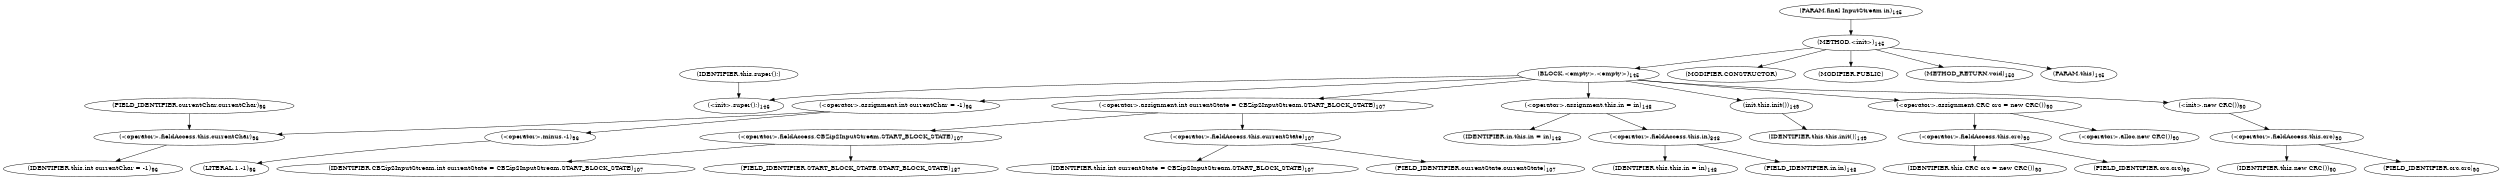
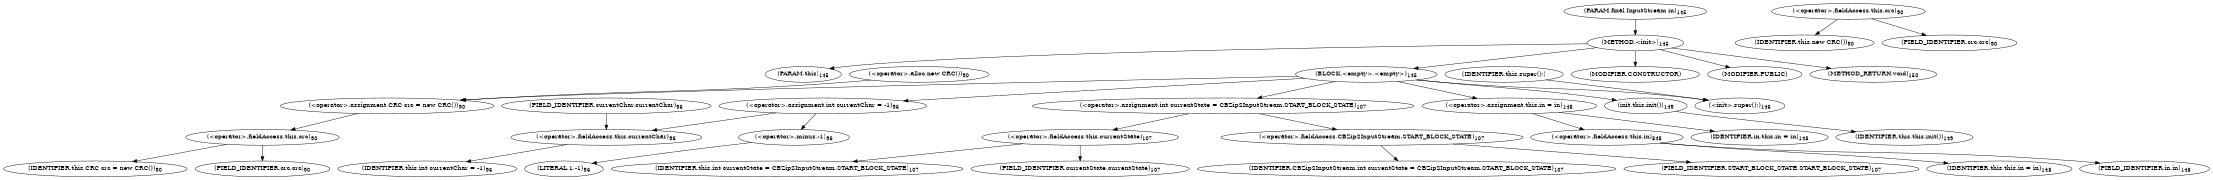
node "(<init>,new CRC())": removed
edge "(<operator>.assignment,CRC crc = new CRC())" -> "(<operator>.alloc,new CRC())": reversed
node "(FIELD_IDENTIFIER,START_BLOCK_STATE,START_BLOCK_STATE)": text "187" -> "107"
